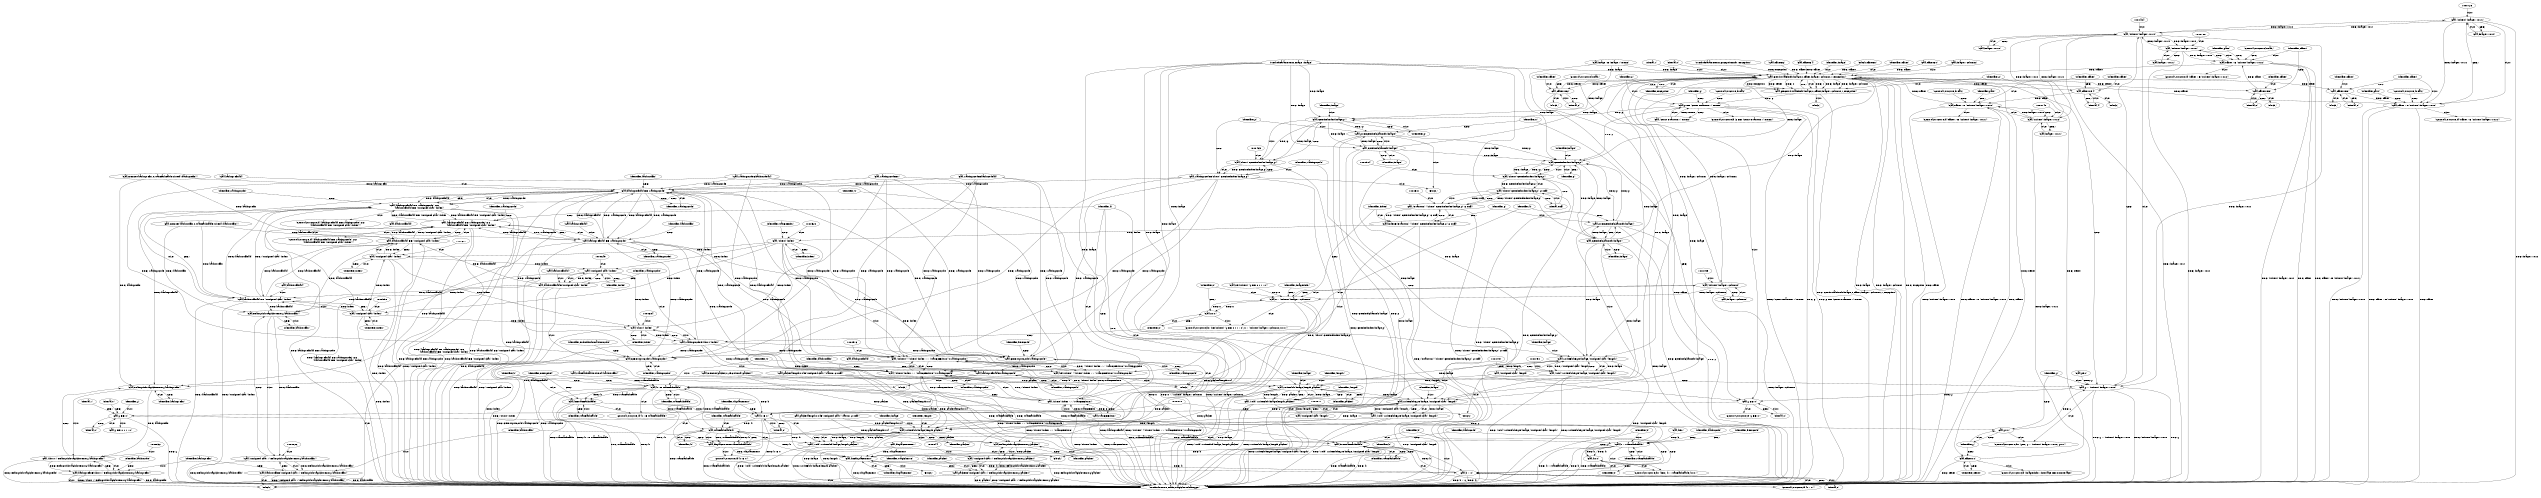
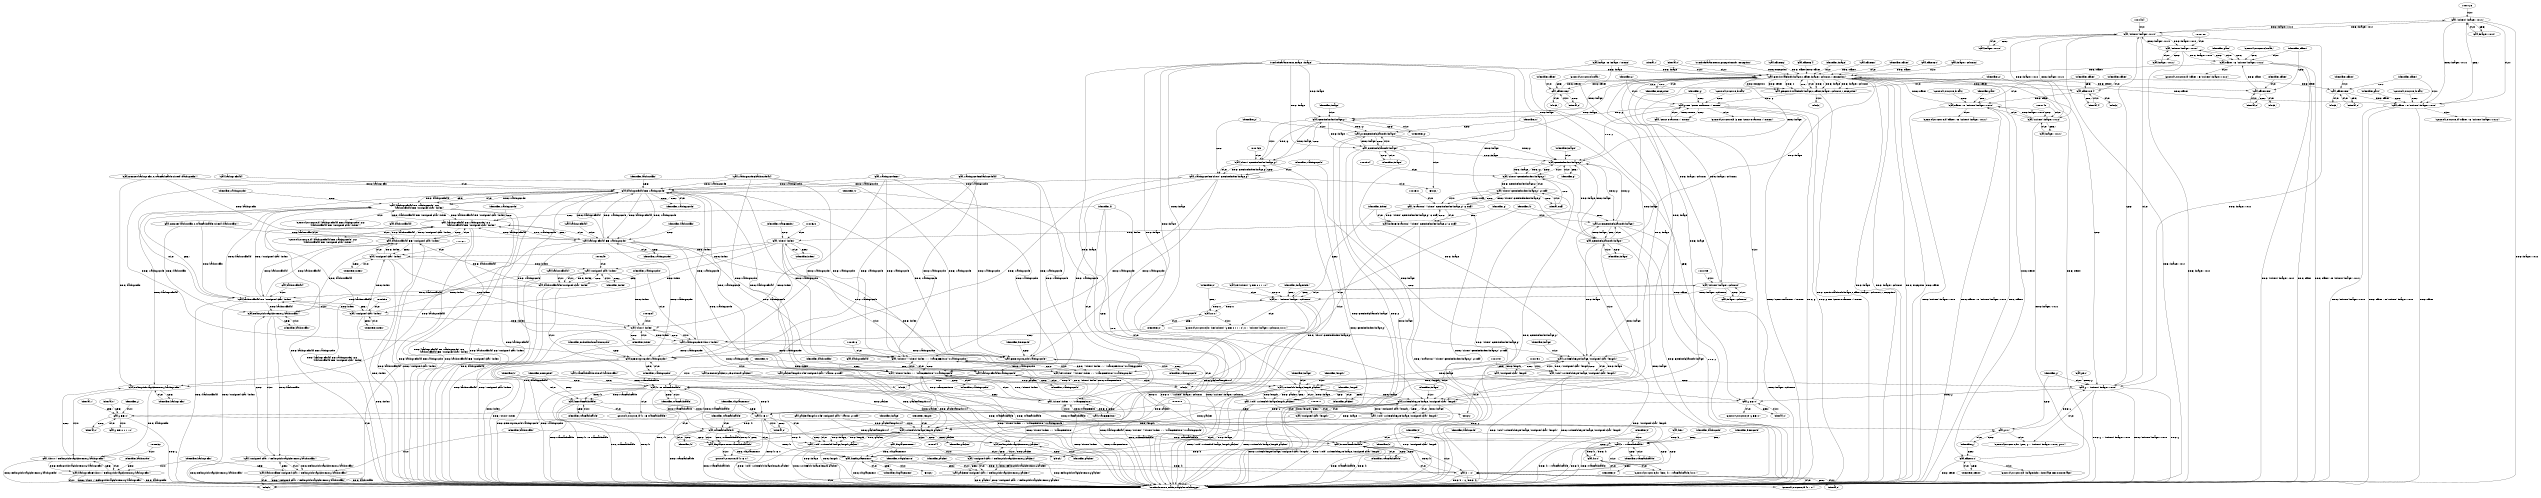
node "(Block,offset=1)": label "(Block,offset=1)" -> "(Call,offset=1)"
node "1000826": removed
